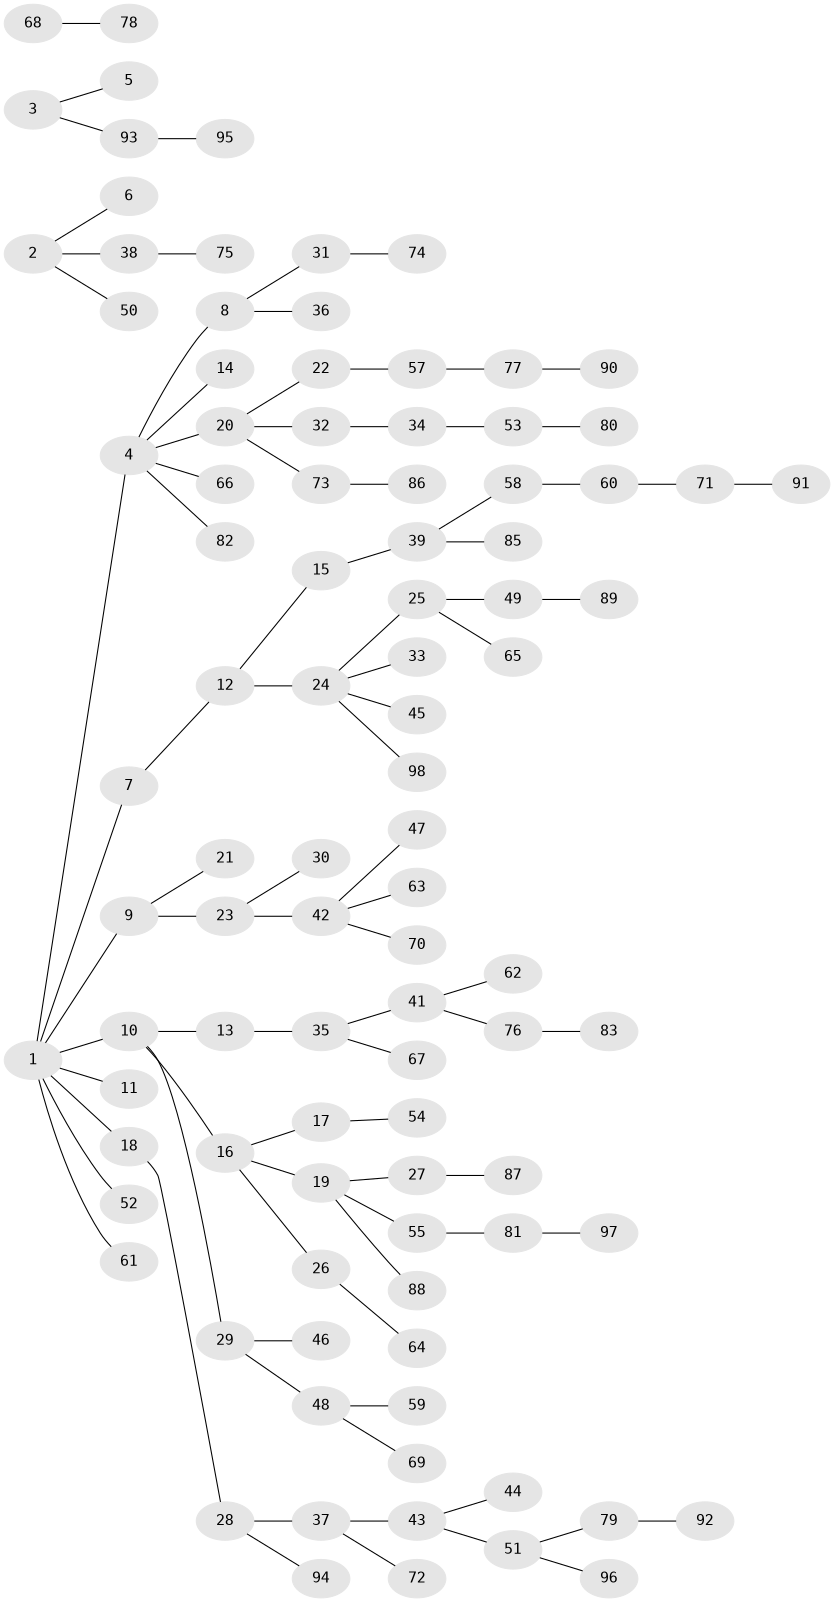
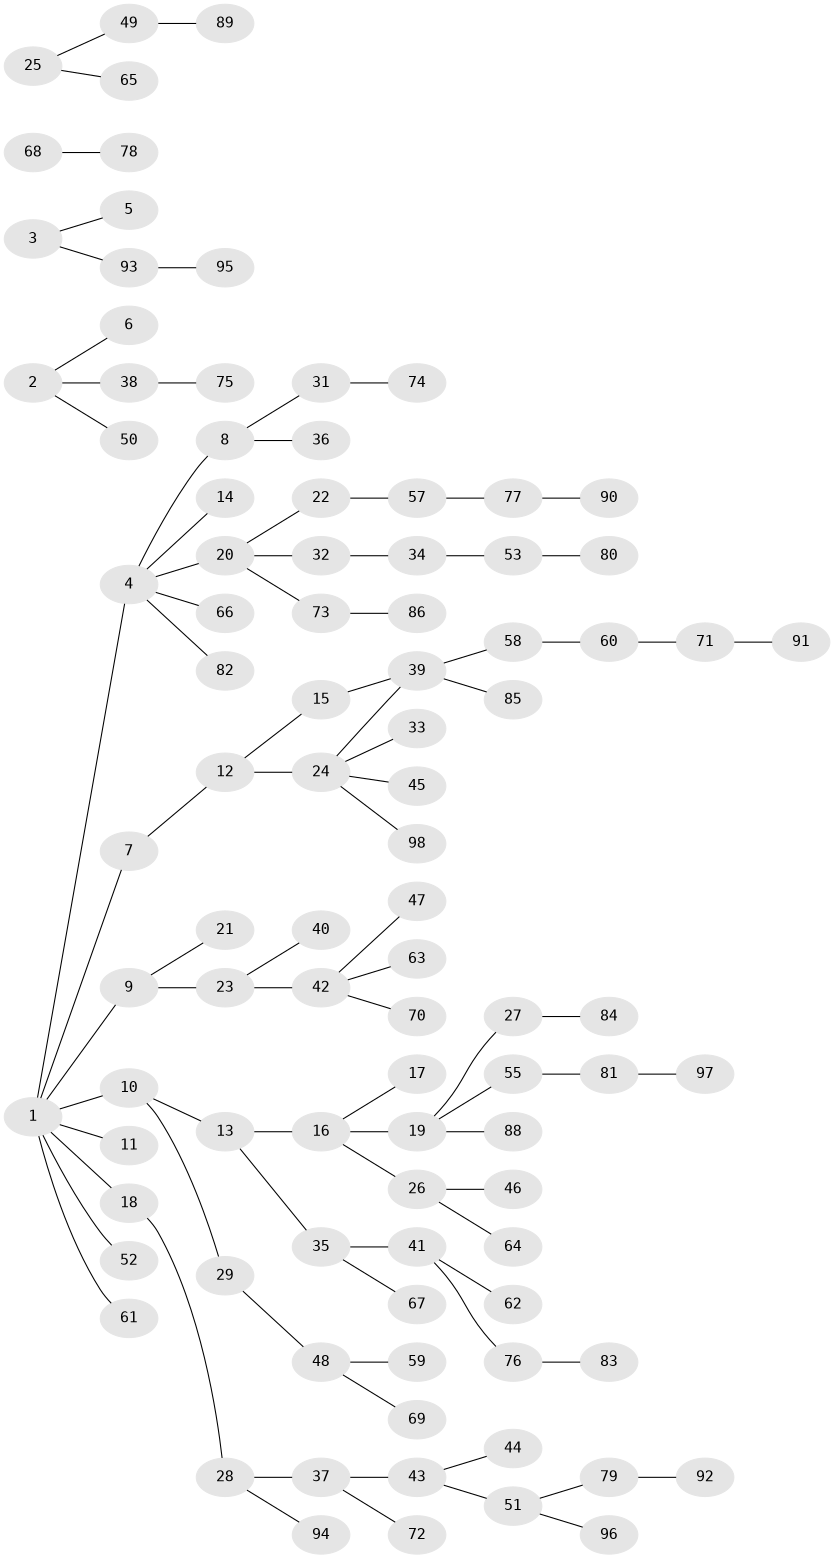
edge "25" -- "24": now "39" -- "24"
node "30": label "30" -> "40"
edge "10" -- "16": now "13" -- "16"
node "54": removed
node "87": label "87" -> "84"
edge "29" -- "46": now "26" -- "46"
